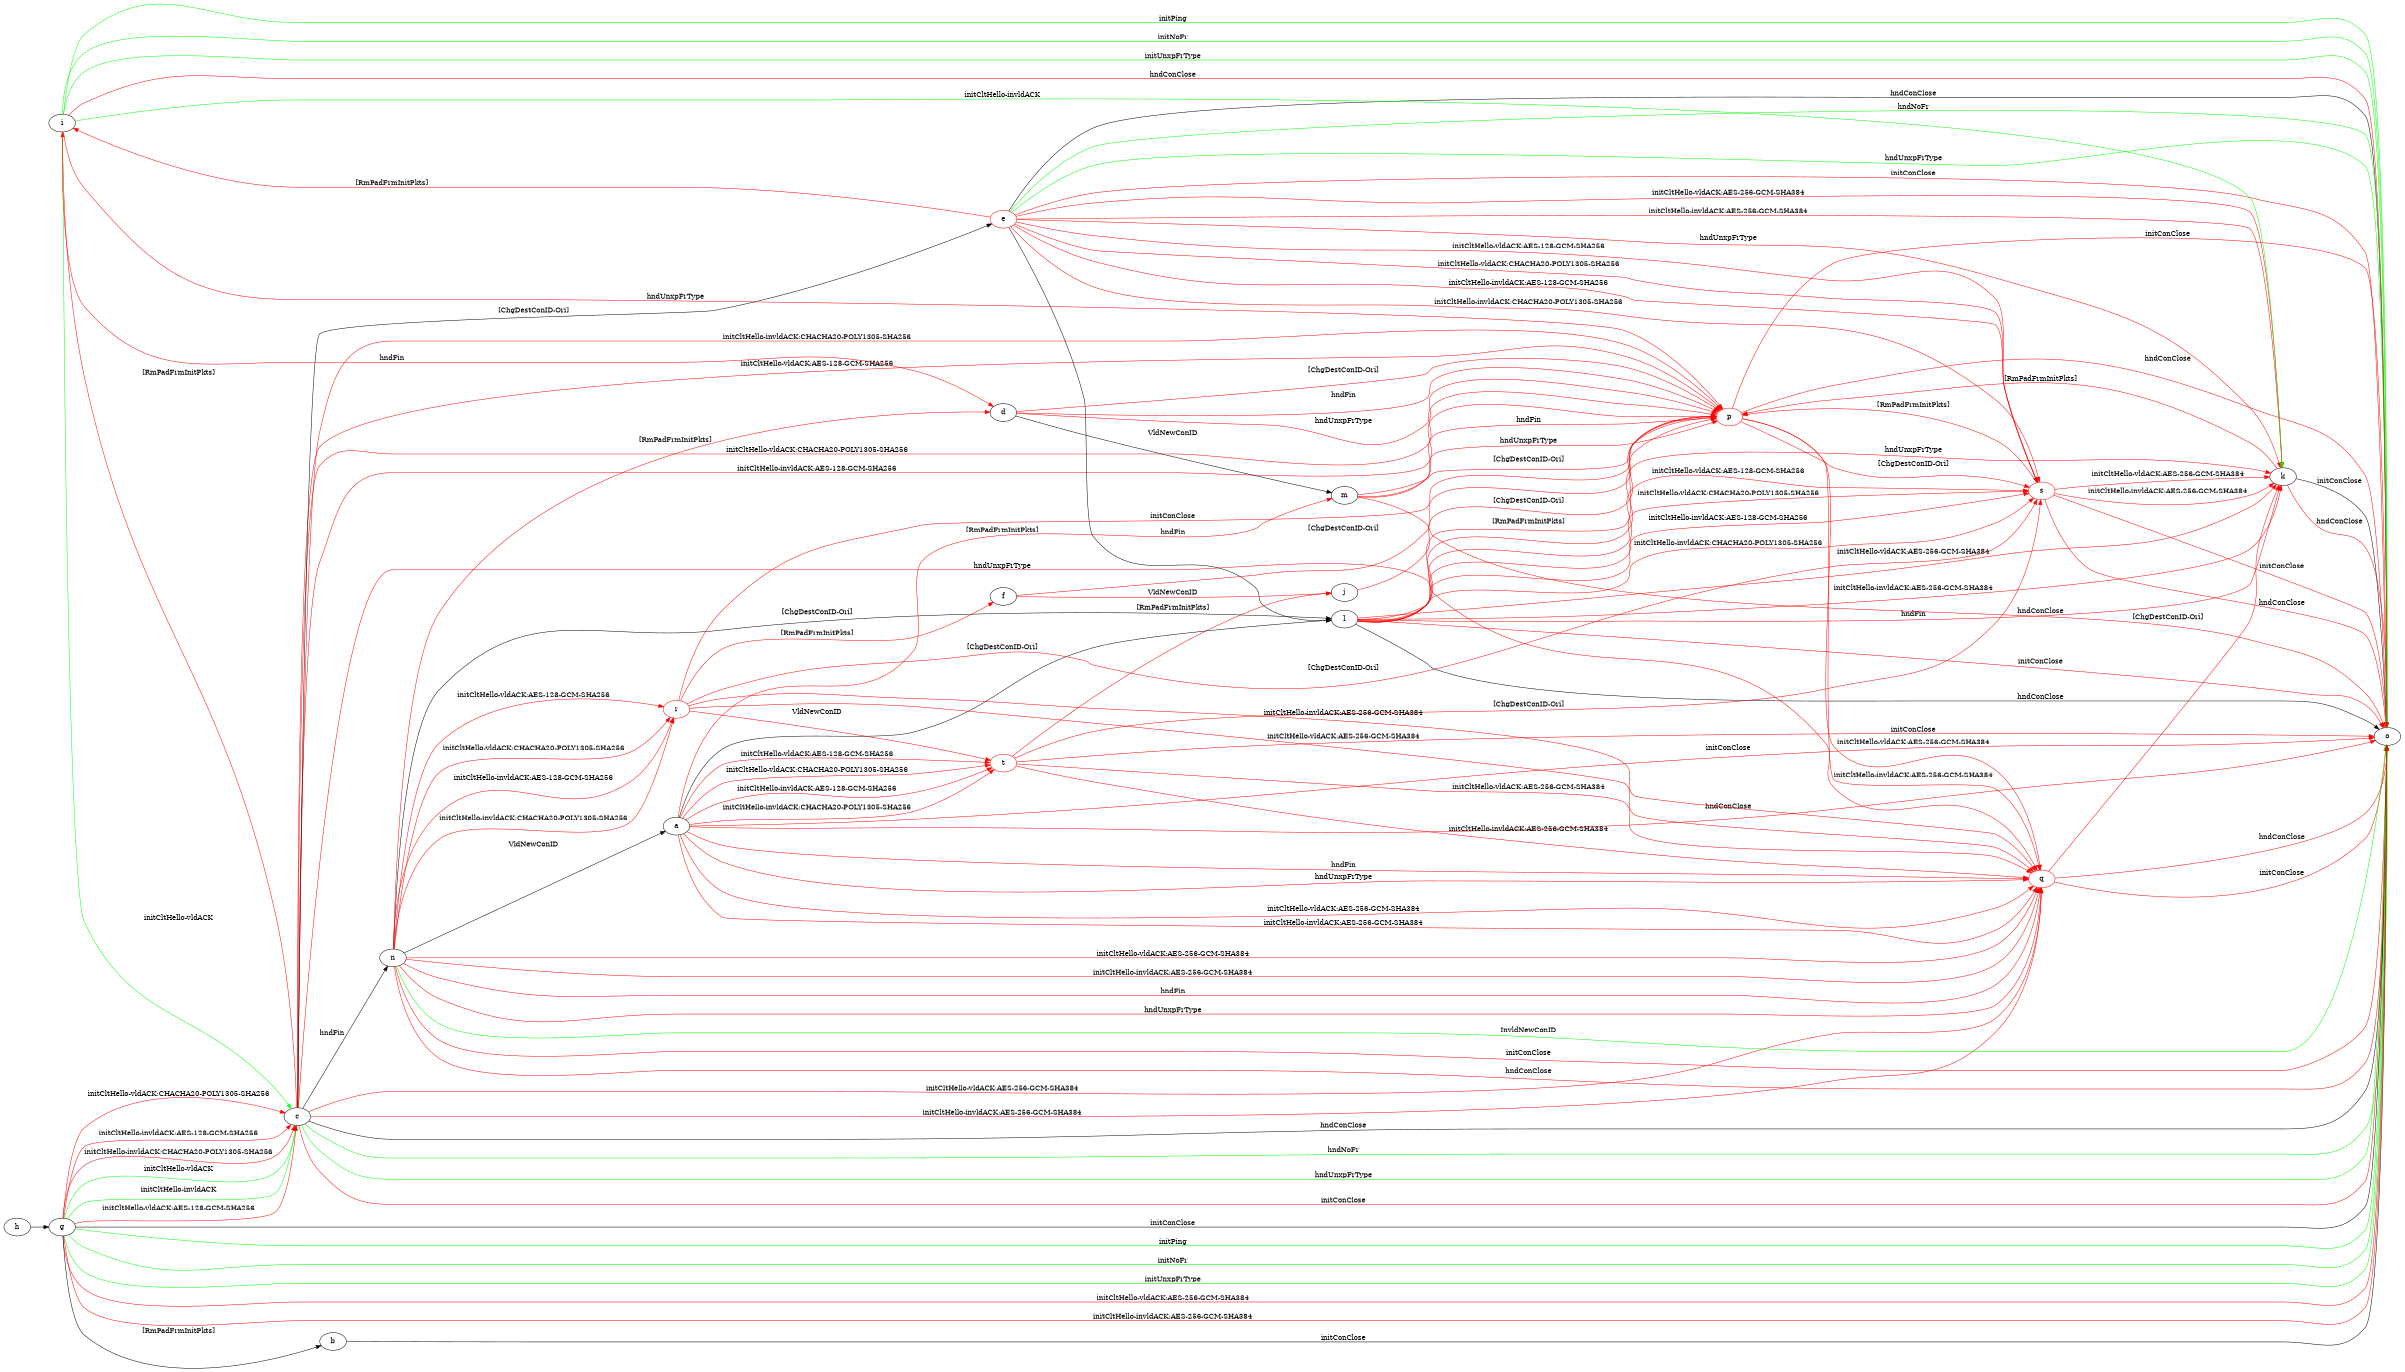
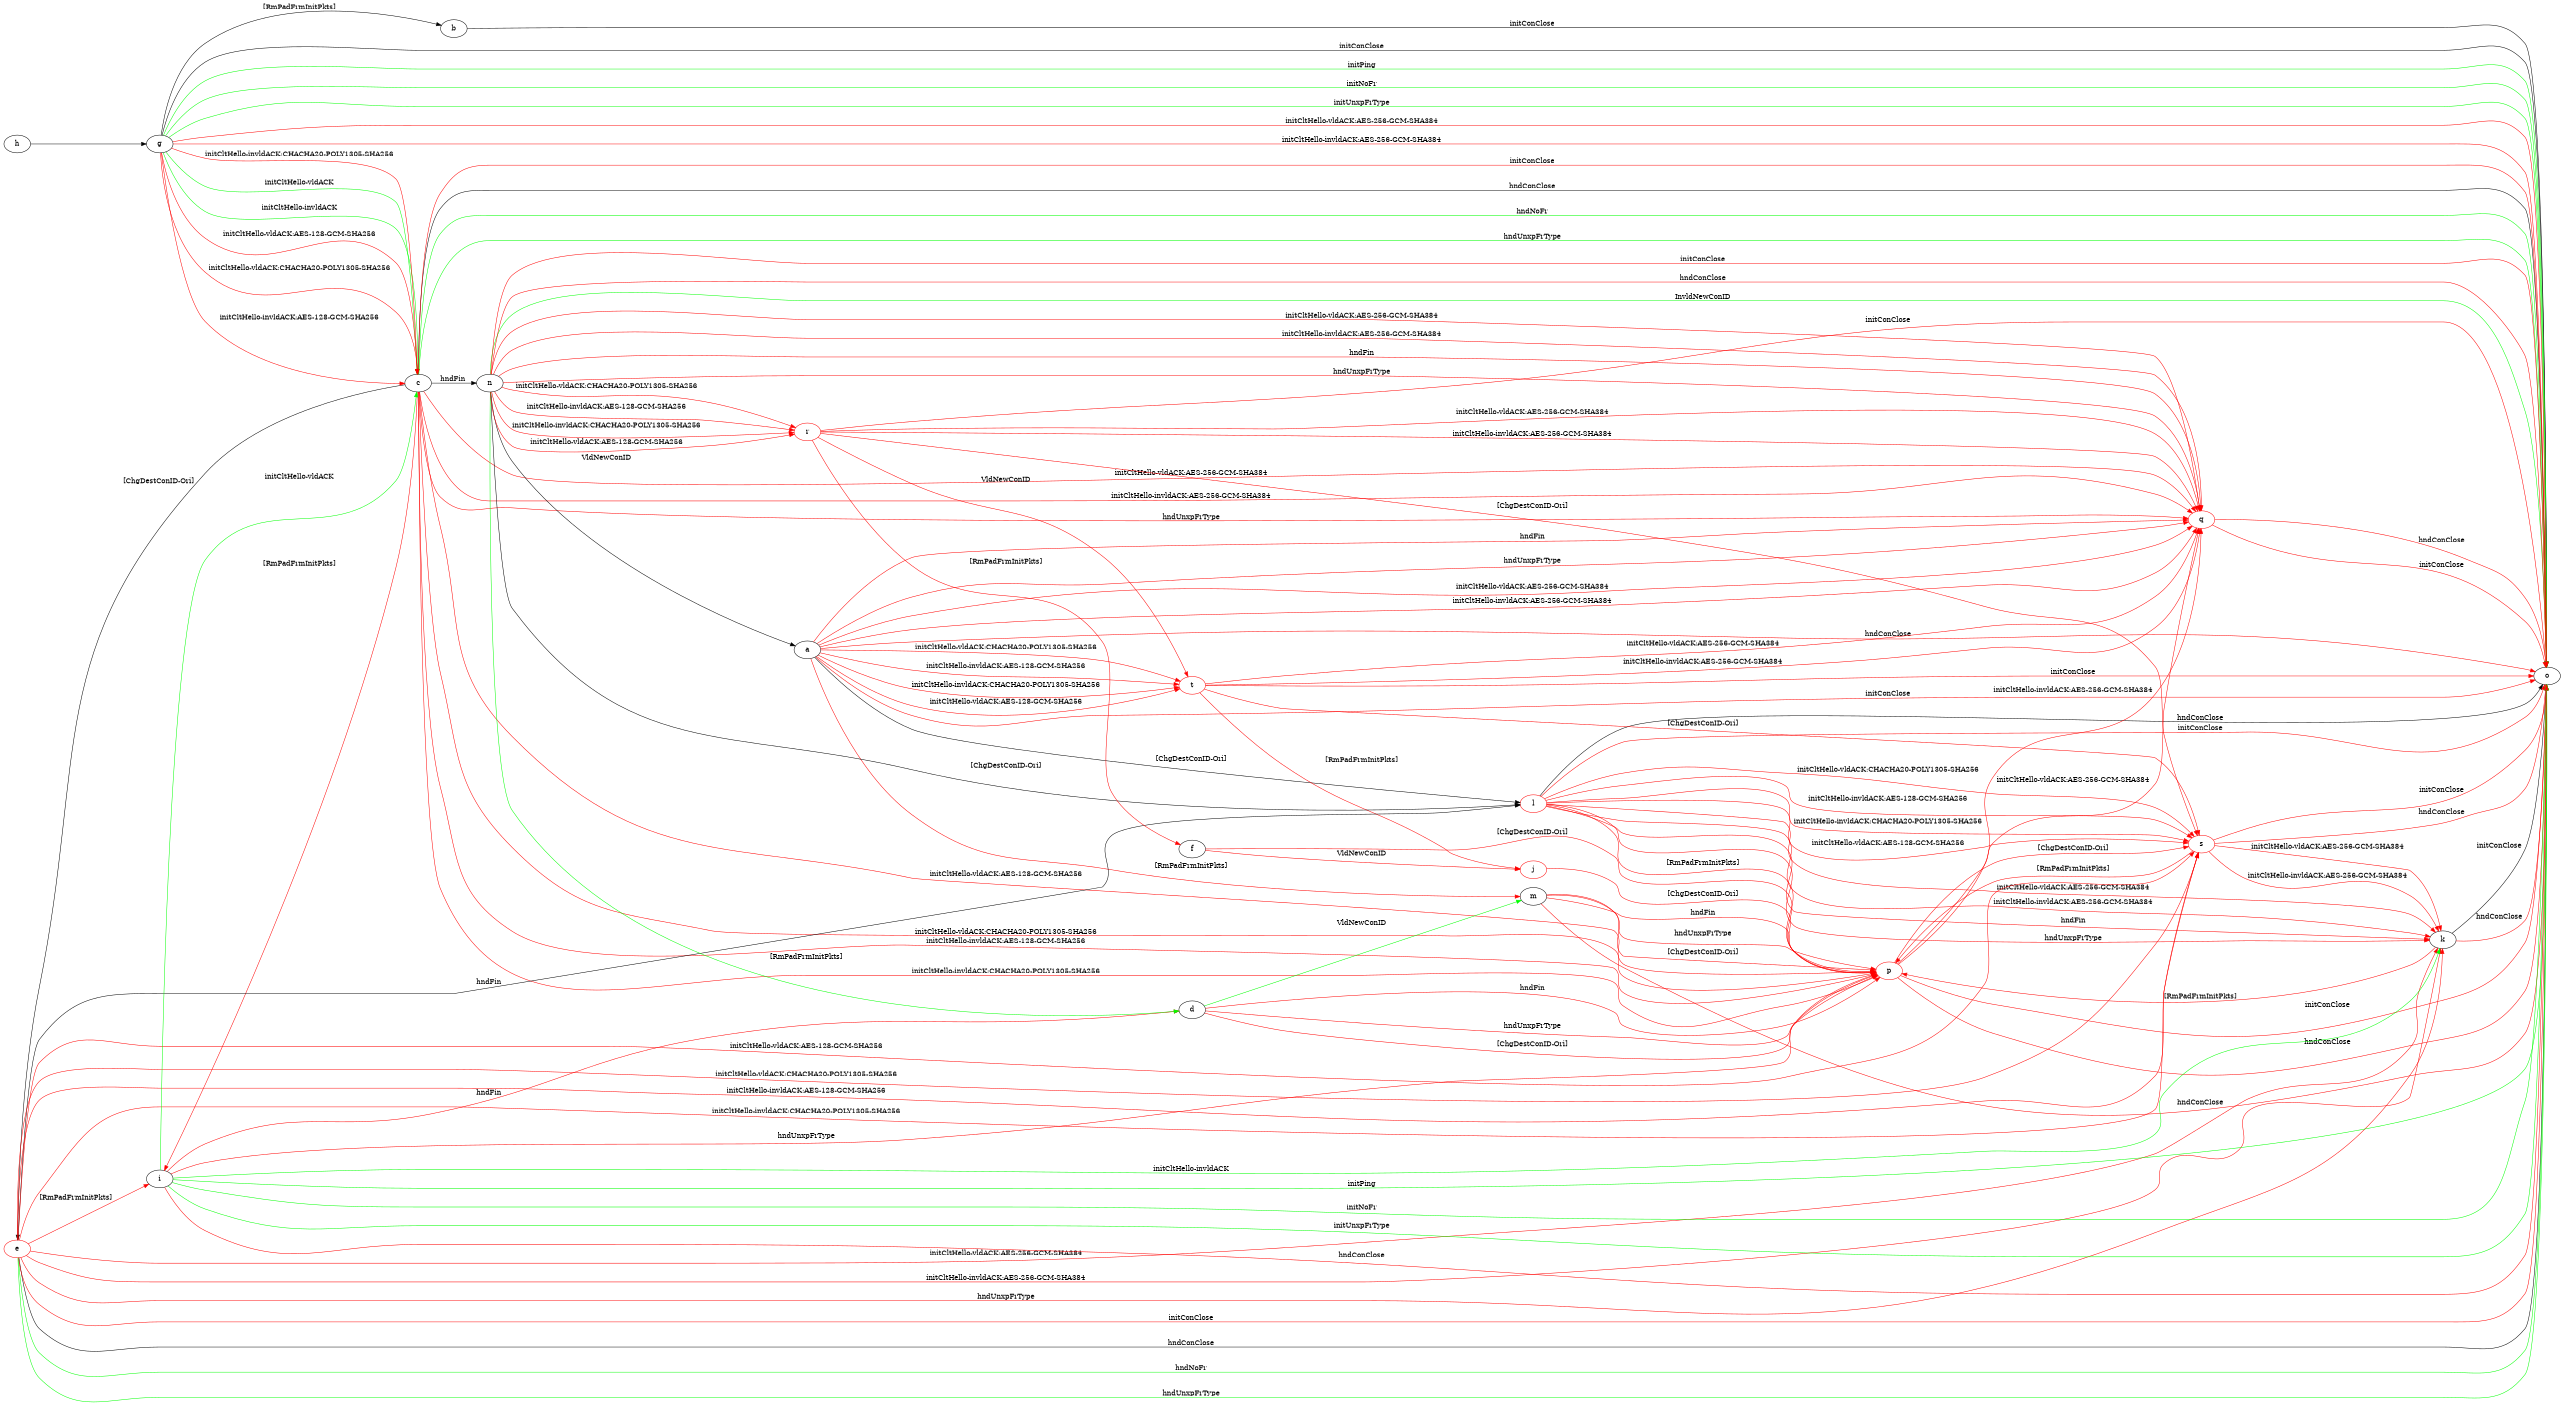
edge "d" -> "m": color black -> green
edge "r" -> "p": now "r" -> "o"
edge "n" -> "d": color red -> green
node "j": color black -> red
node "l": color black -> red
edge "q" -> "k": removed, label "[ChgDestConID-Ori]"
